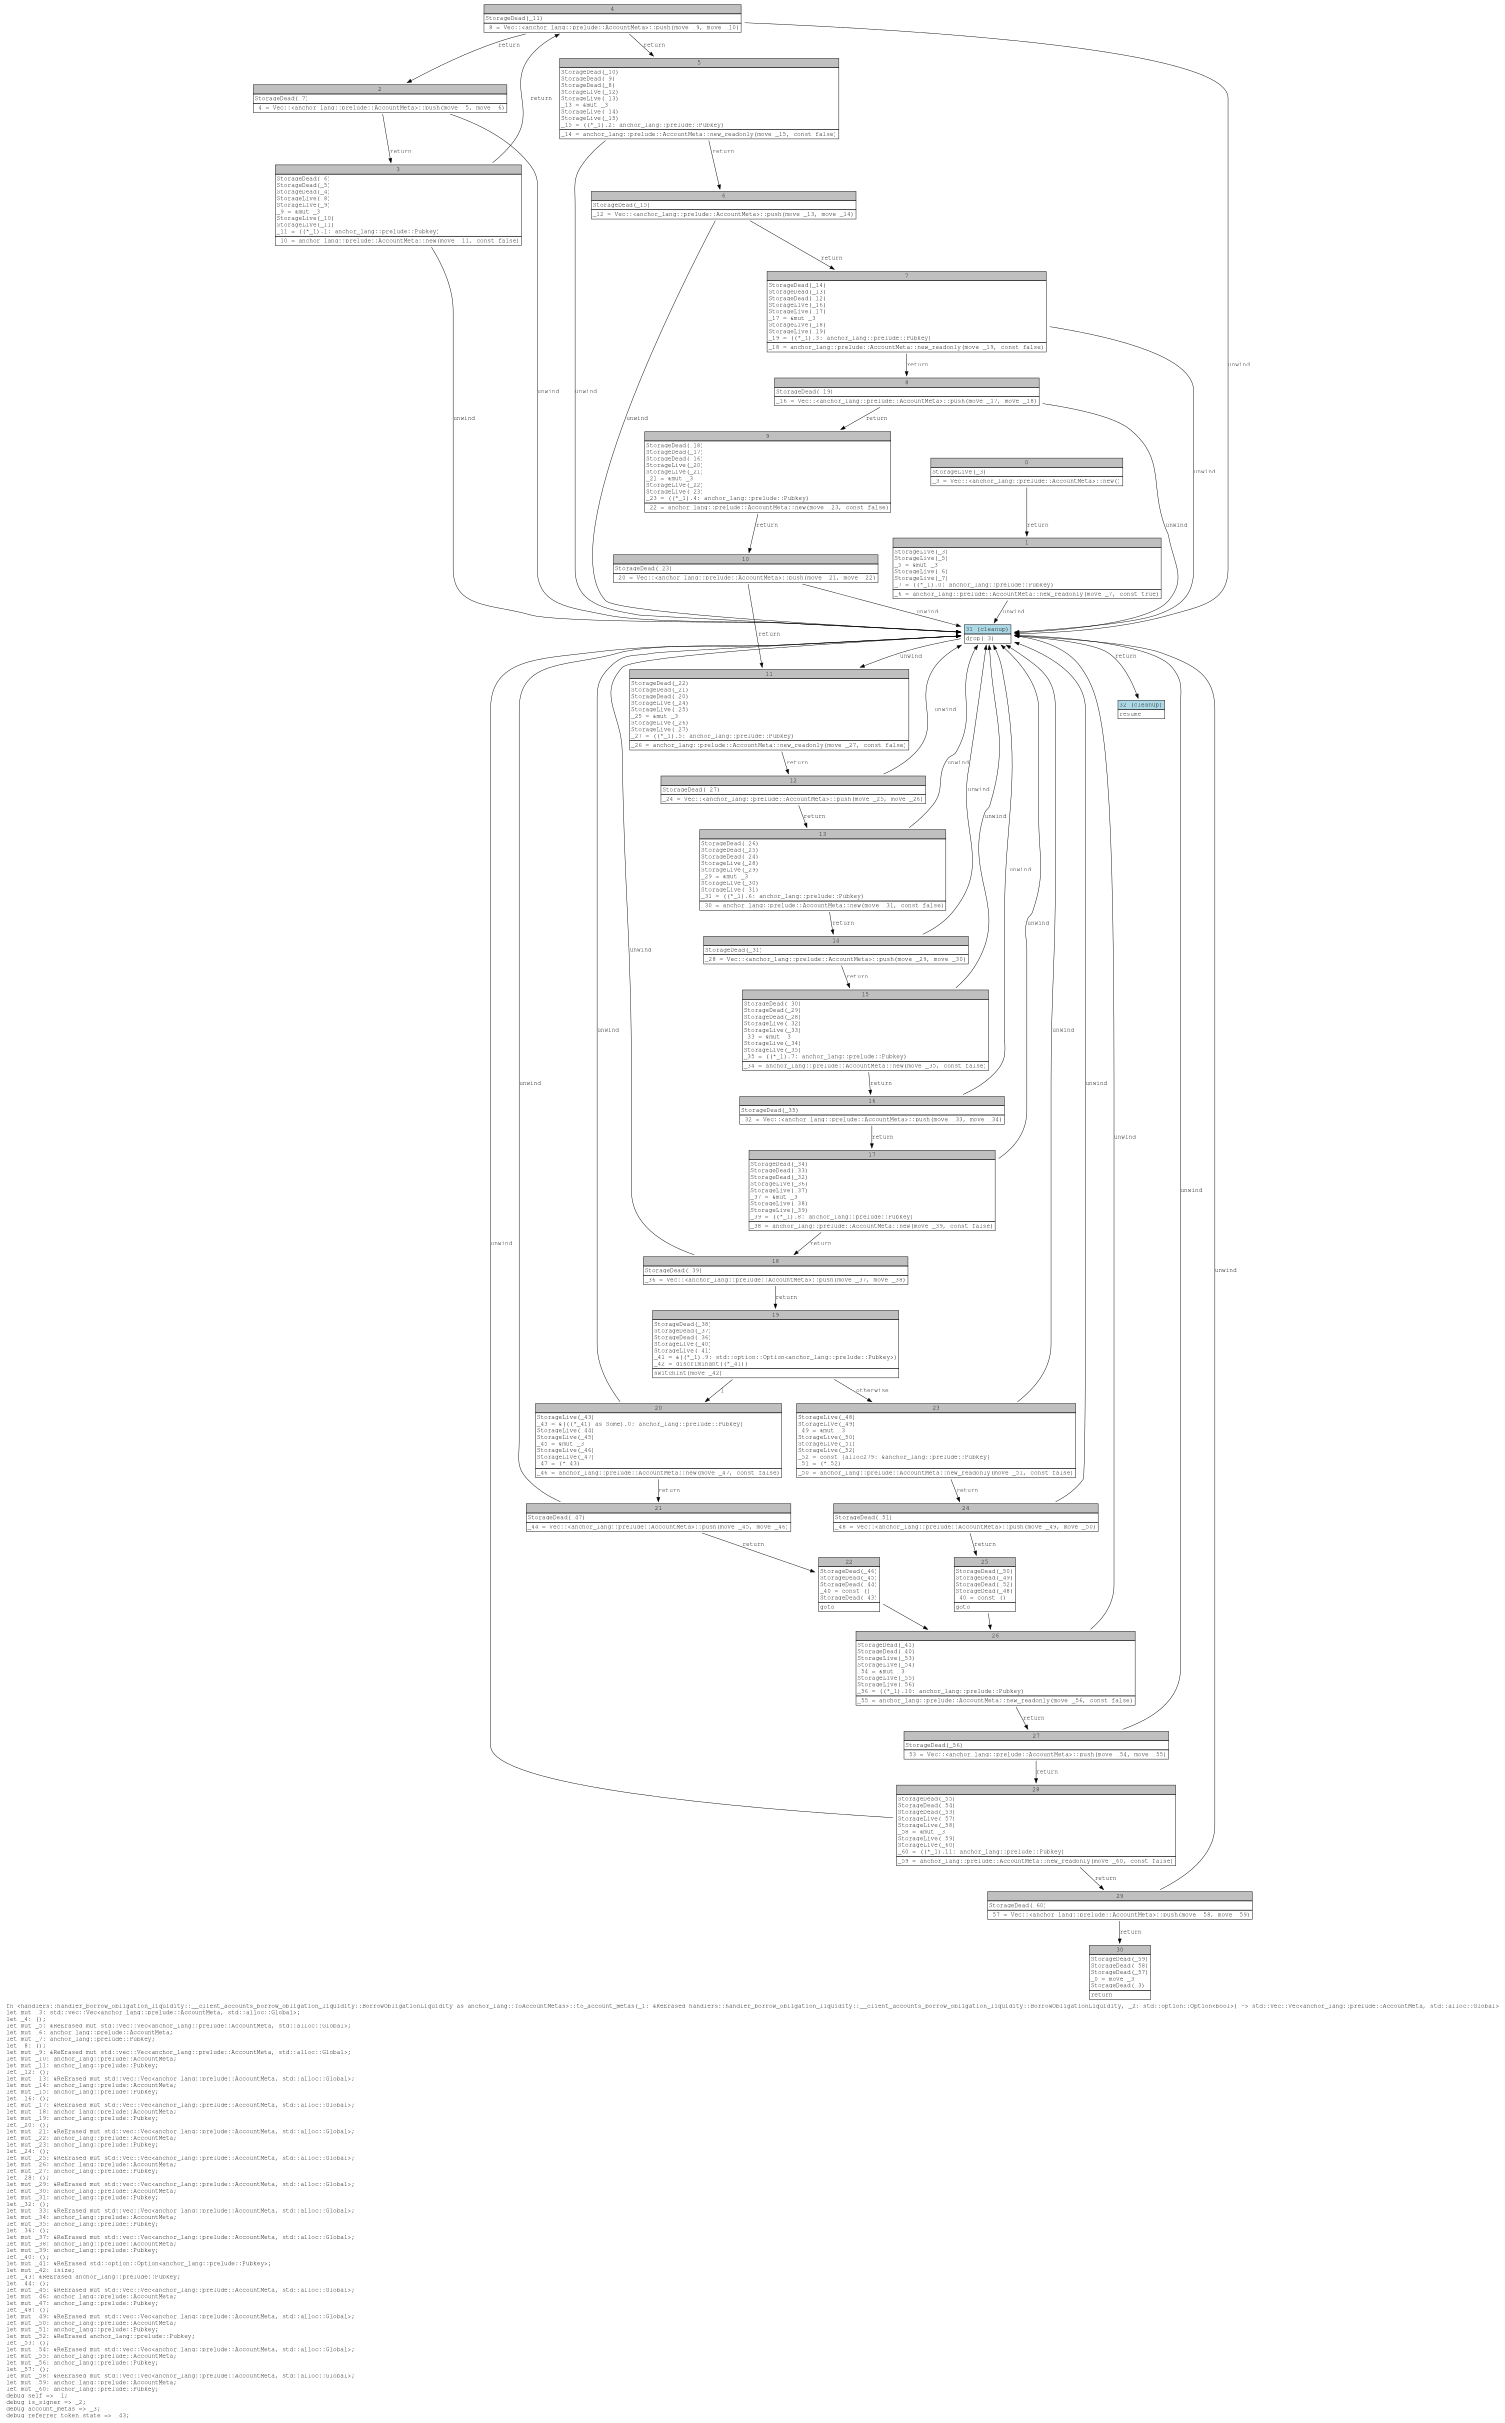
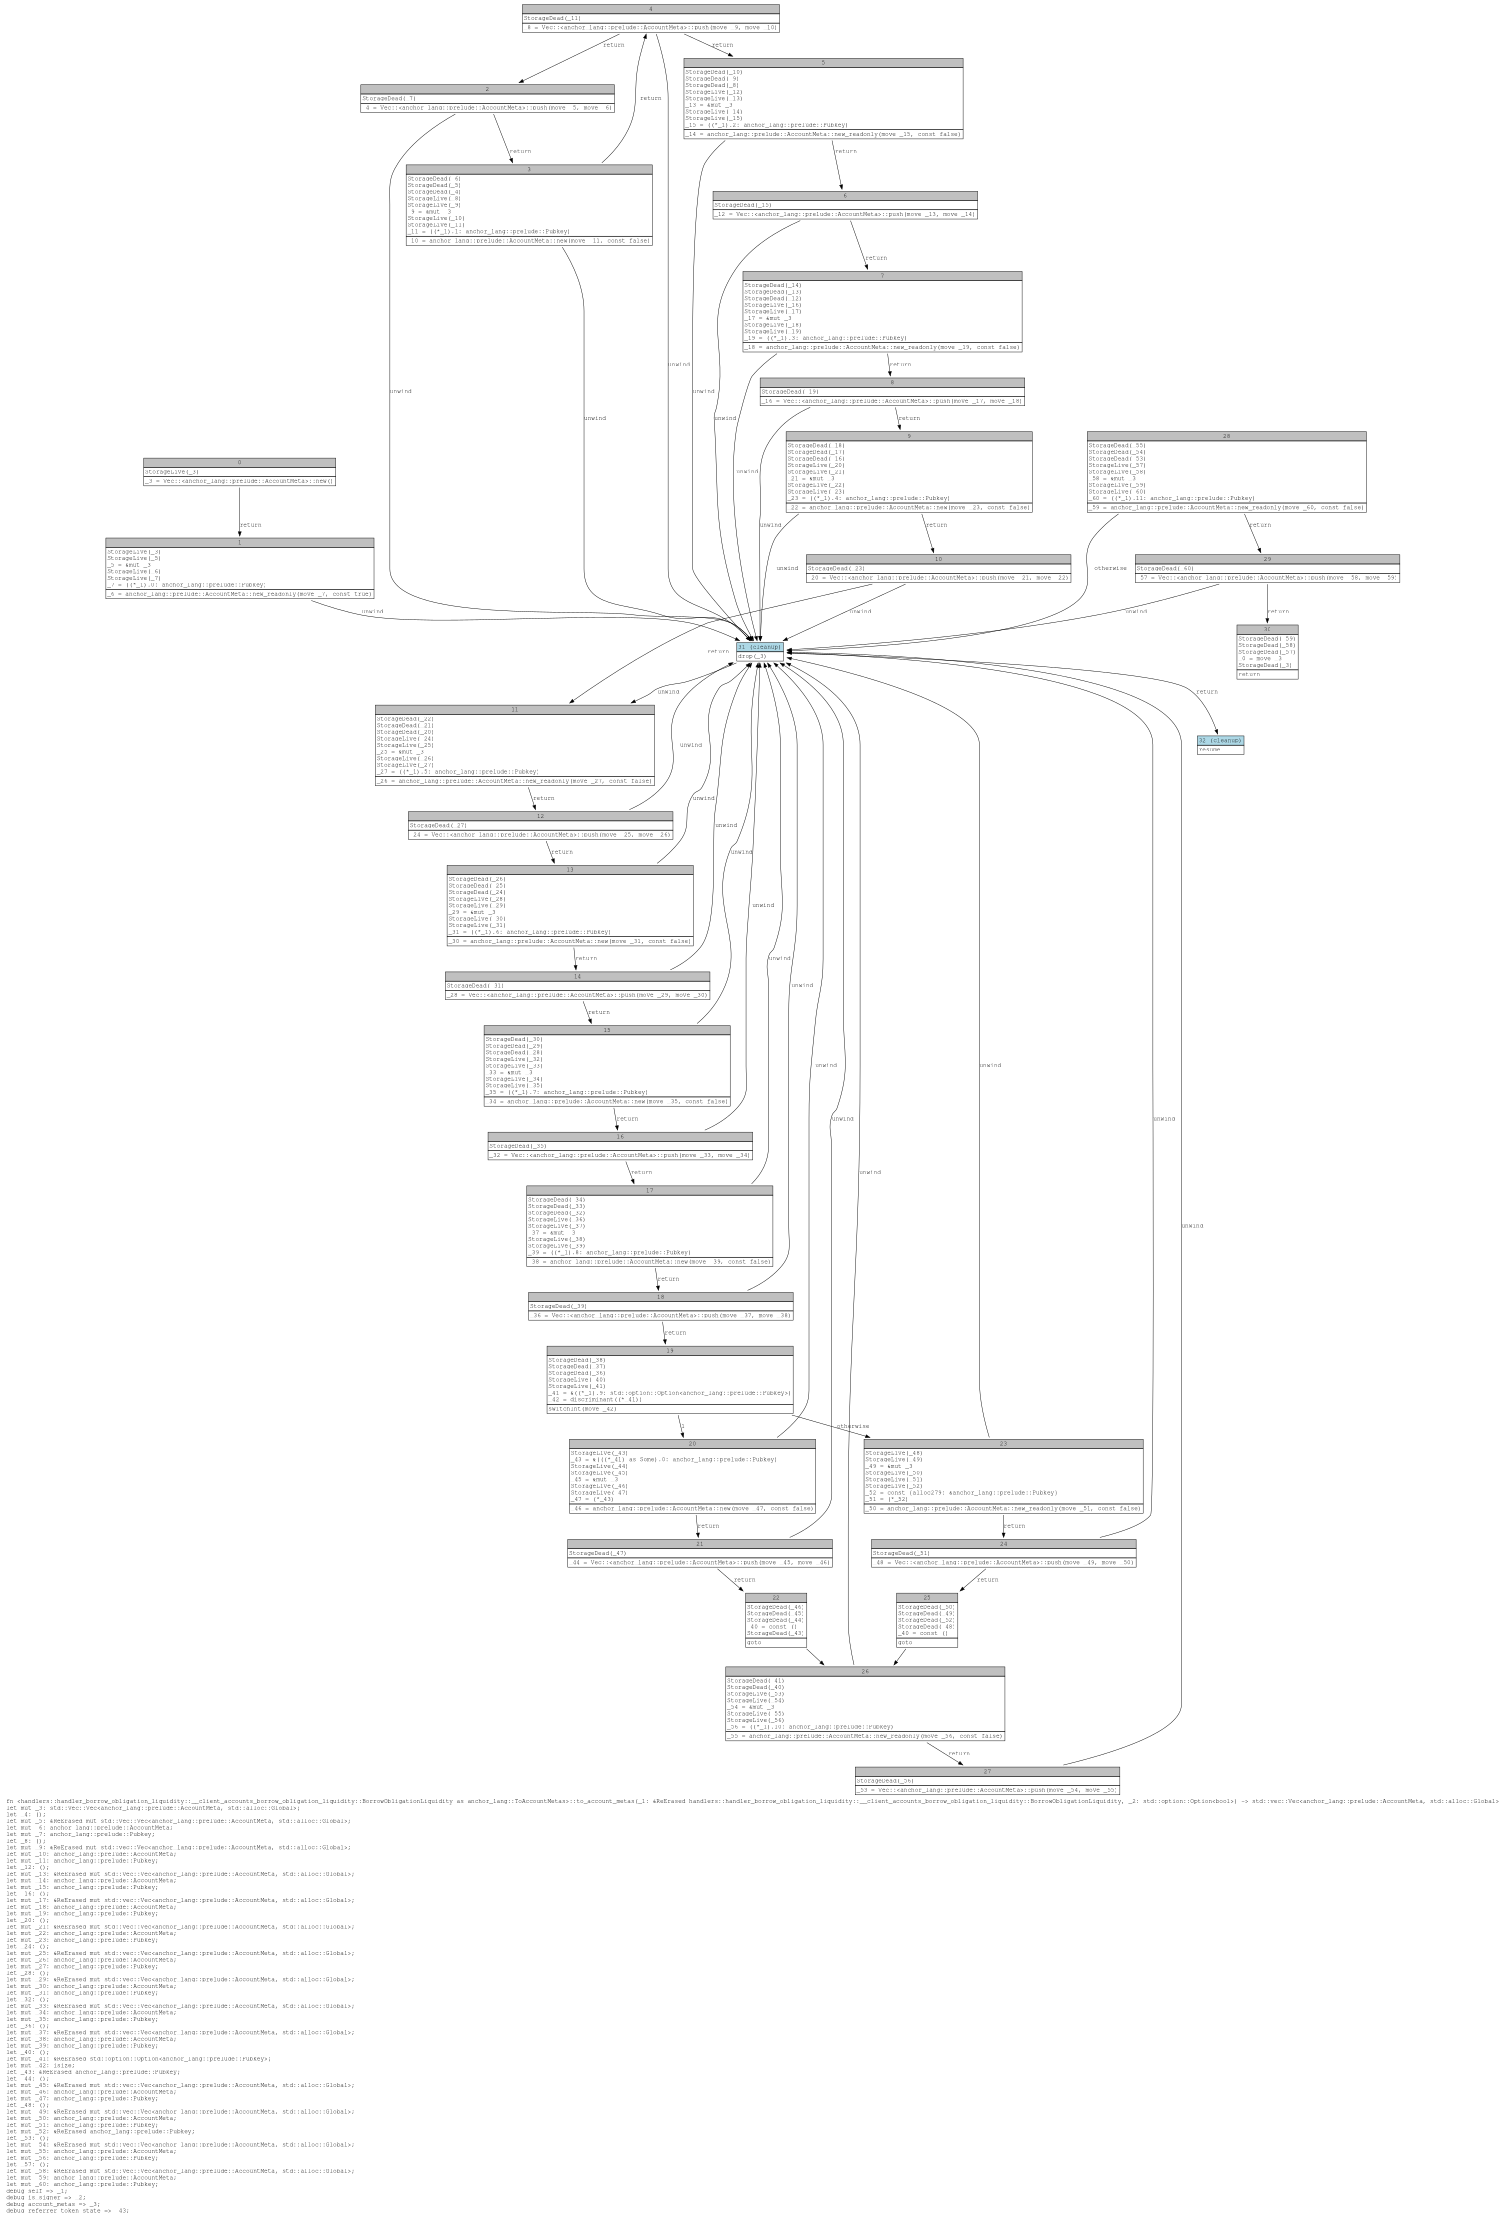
edge "9" -> "31 (cleanup)": added, label "unwind"
edge "28" -> "31 (cleanup)": label "unwind" -> "otherwise"
edge "27" -> "28": removed, label "return"
